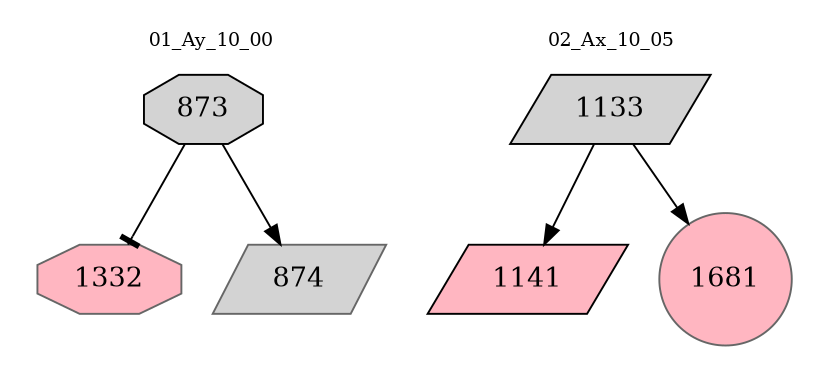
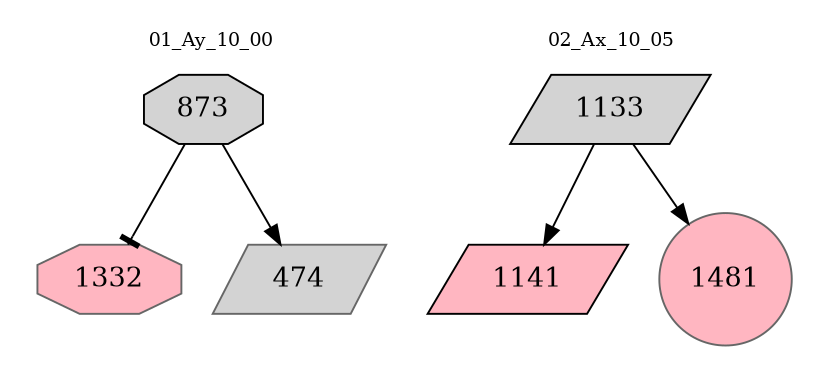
node "874": label "874" -> "474"
node "1681": label "1681" -> "1481"
